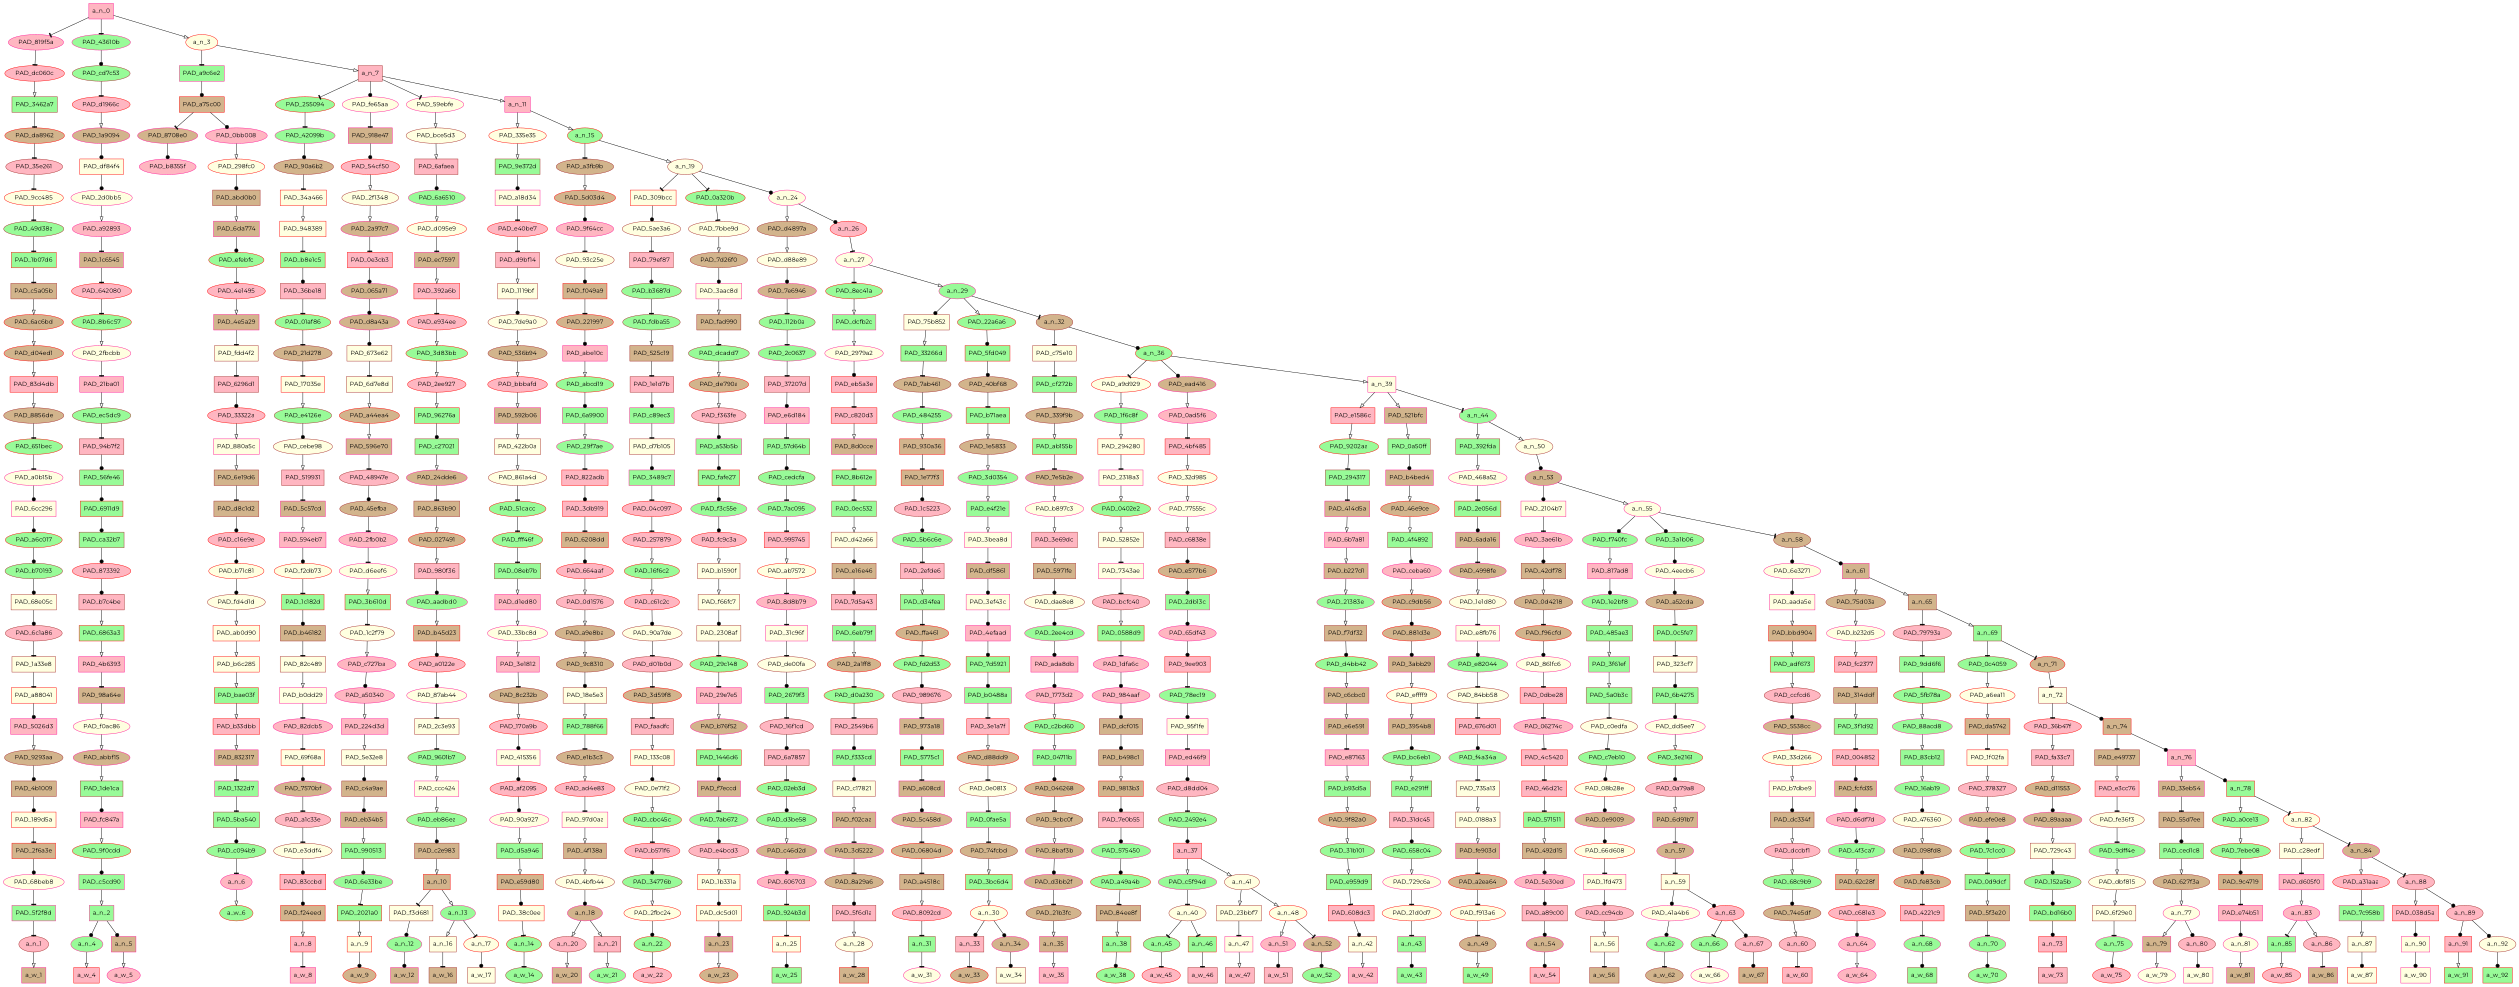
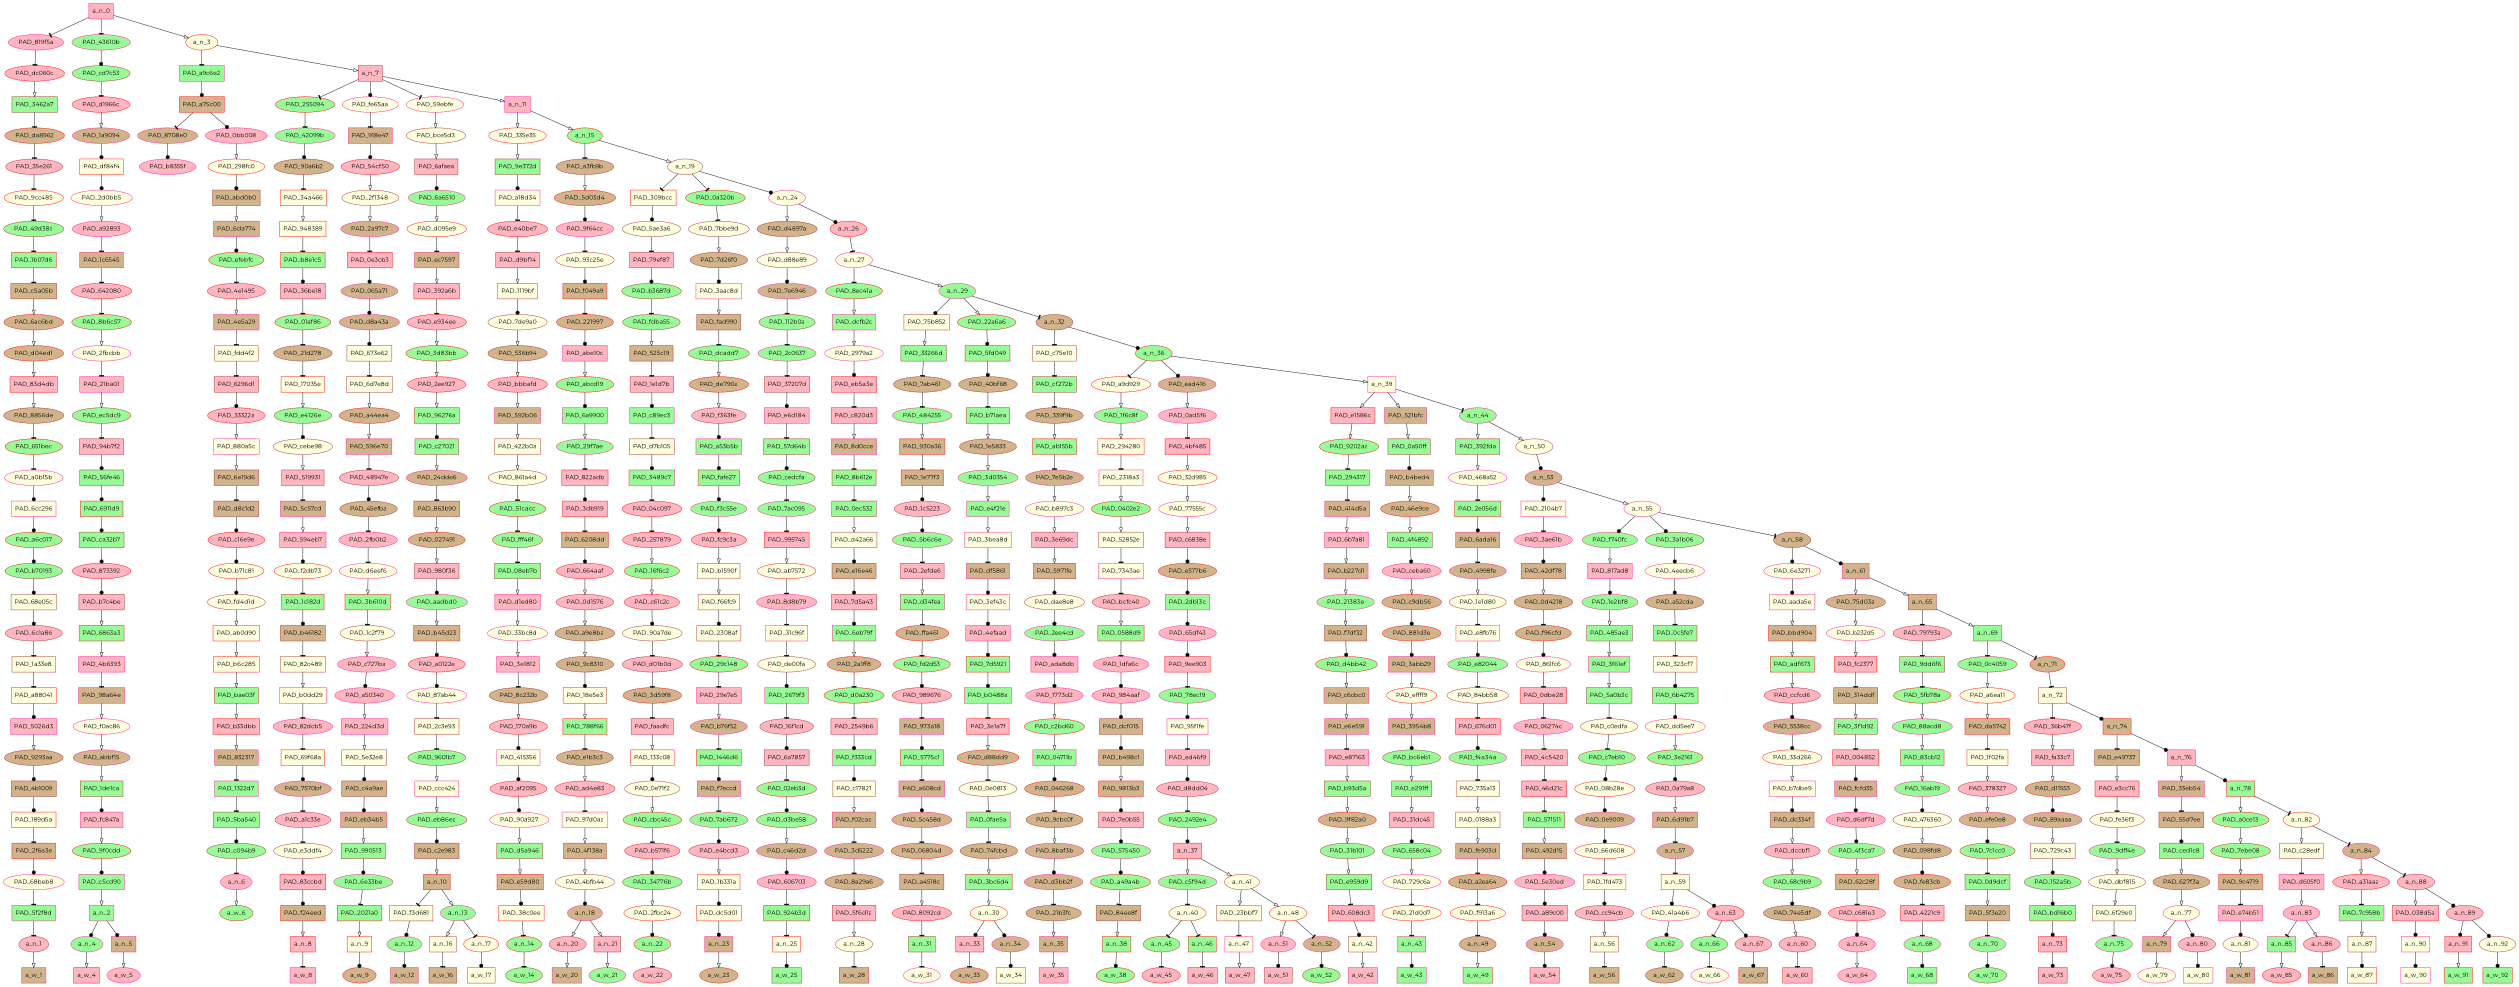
node "PAD_f66fc7": label "PAD_f66fc7" -> "PAD_f66fc9"
edge "PAD_7ebe08" -> "PAD_9c4719": arrowhead dot -> onormal
